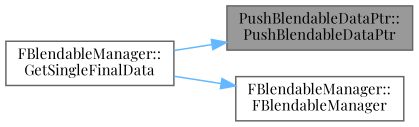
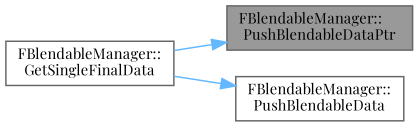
node "PushBlendableDataPtr:: PushBlendableDataPtr": label "PushBlendableDataPtr:: PushBlendableDataPtr" -> "FBlendableManager:: PushBlendableDataPtr"
node "FBlendableManager:: FBlendableManager": label "FBlendableManager:: FBlendableManager" -> "FBlendableManager:: PushBlendableData"
